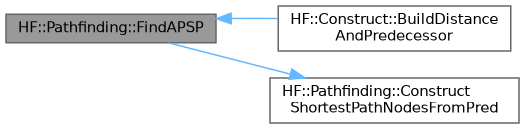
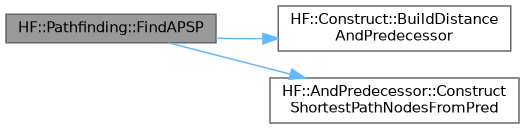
edge "HF::Construct::BuildDistance AndPredecessor" -> "HF::Pathfinding::FindAPSP": reversed
node "HF::Pathfinding::Construct ShortestPathNodesFromPred": label "HF::Pathfinding::Construct ShortestPathNodesFromPred" -> "HF::AndPredecessor::Construct ShortestPathNodesFromPred"
